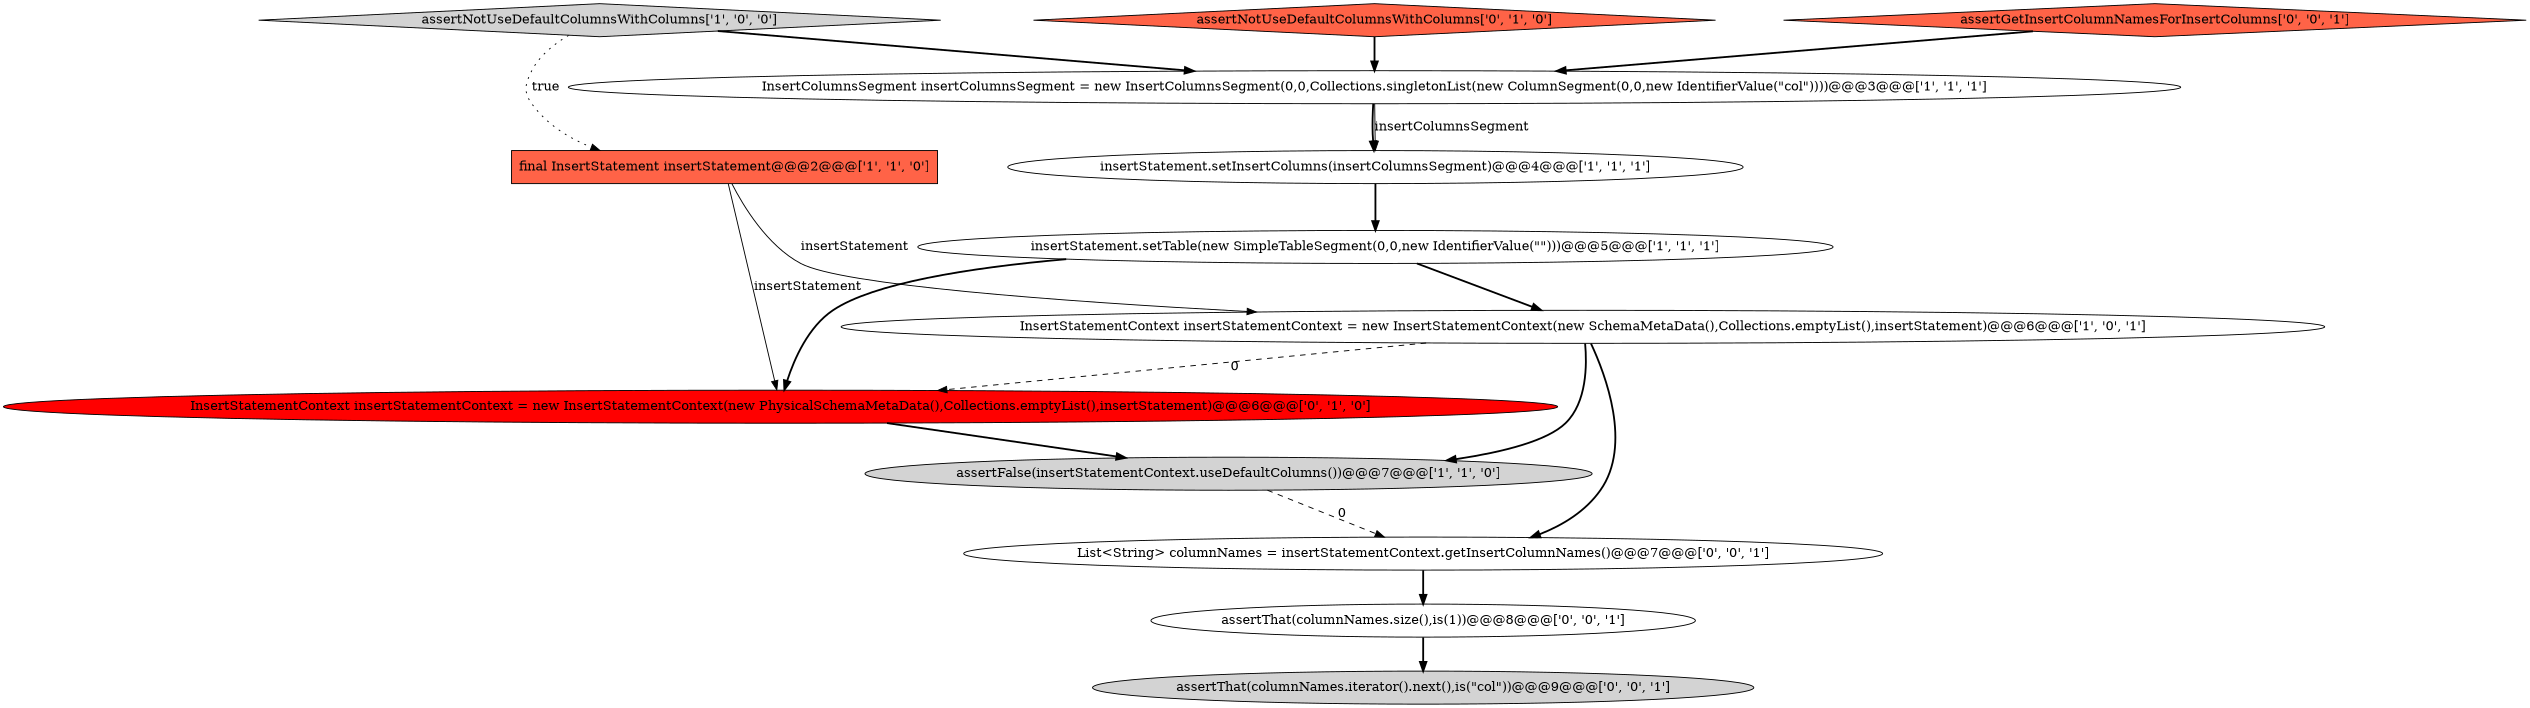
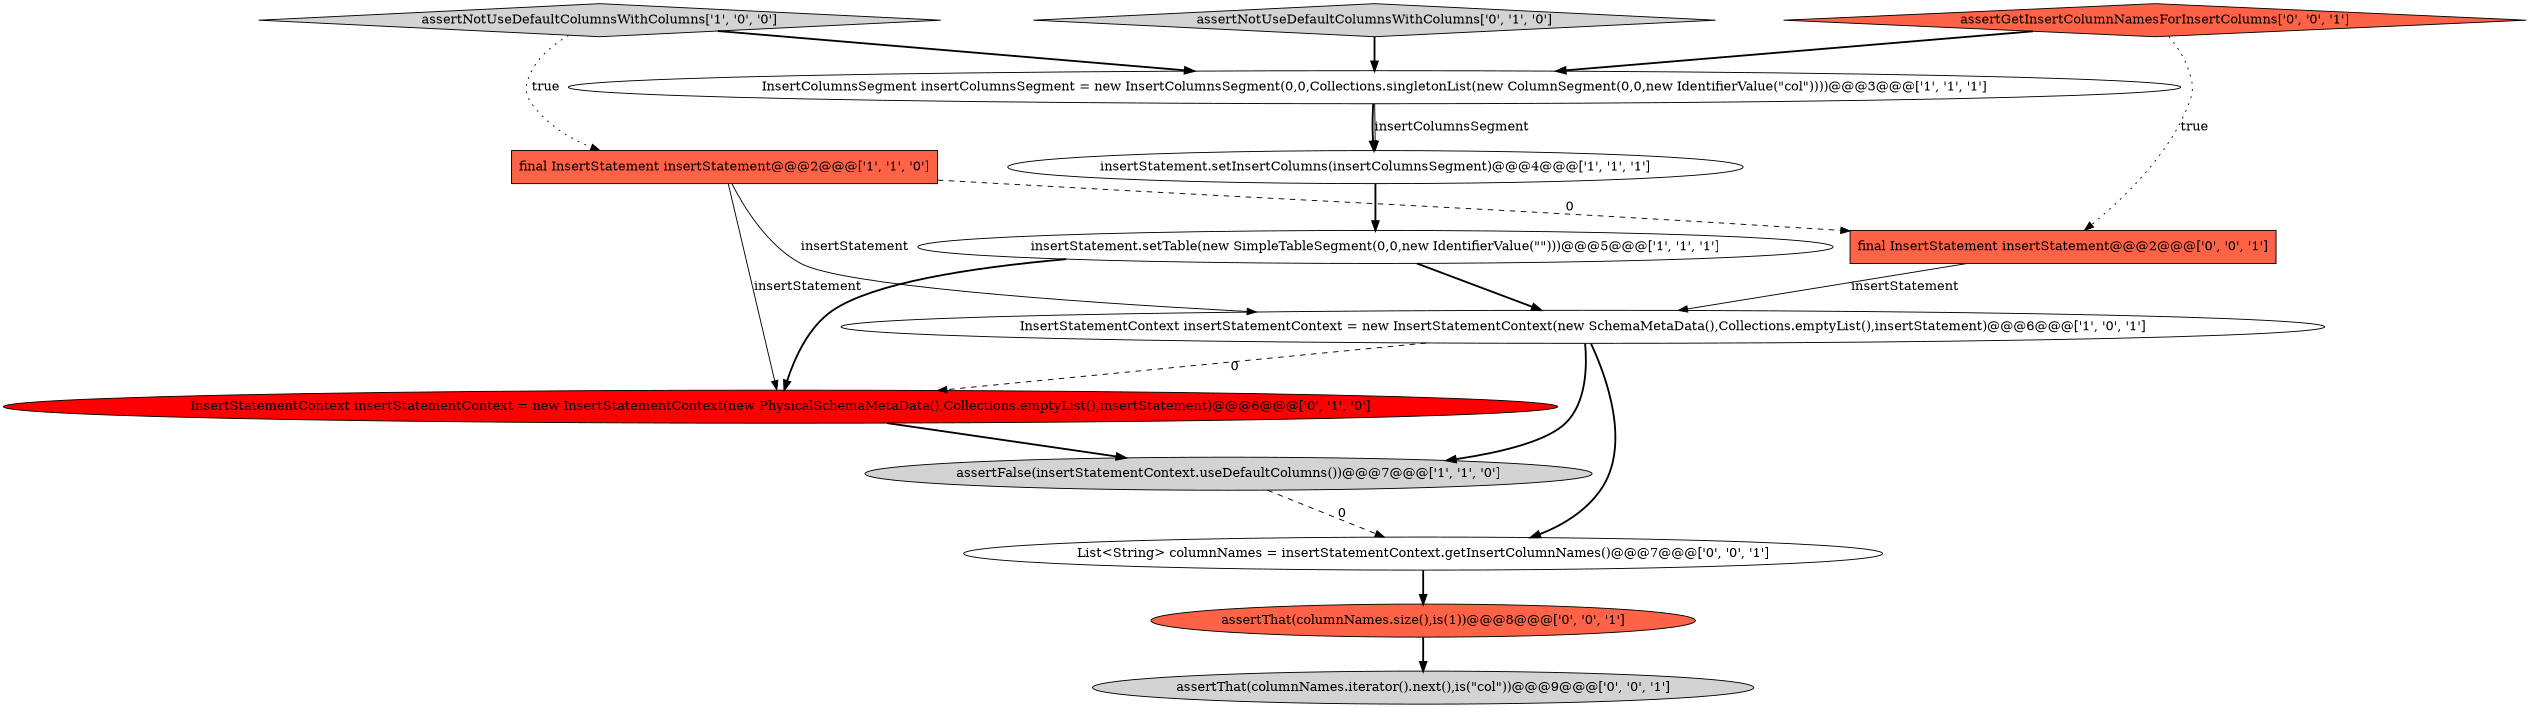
node "assertNotUseDefaultColumnsWithColumns['0', '1', '0']": fillcolor tomato -> lightgray
node "final InsertStatement insertStatement@@@2@@@['0', '0', '1']": added
node "assertThat(columnNames.size(),is(1))@@@8@@@['0', '0', '1']": fillcolor white -> tomato
